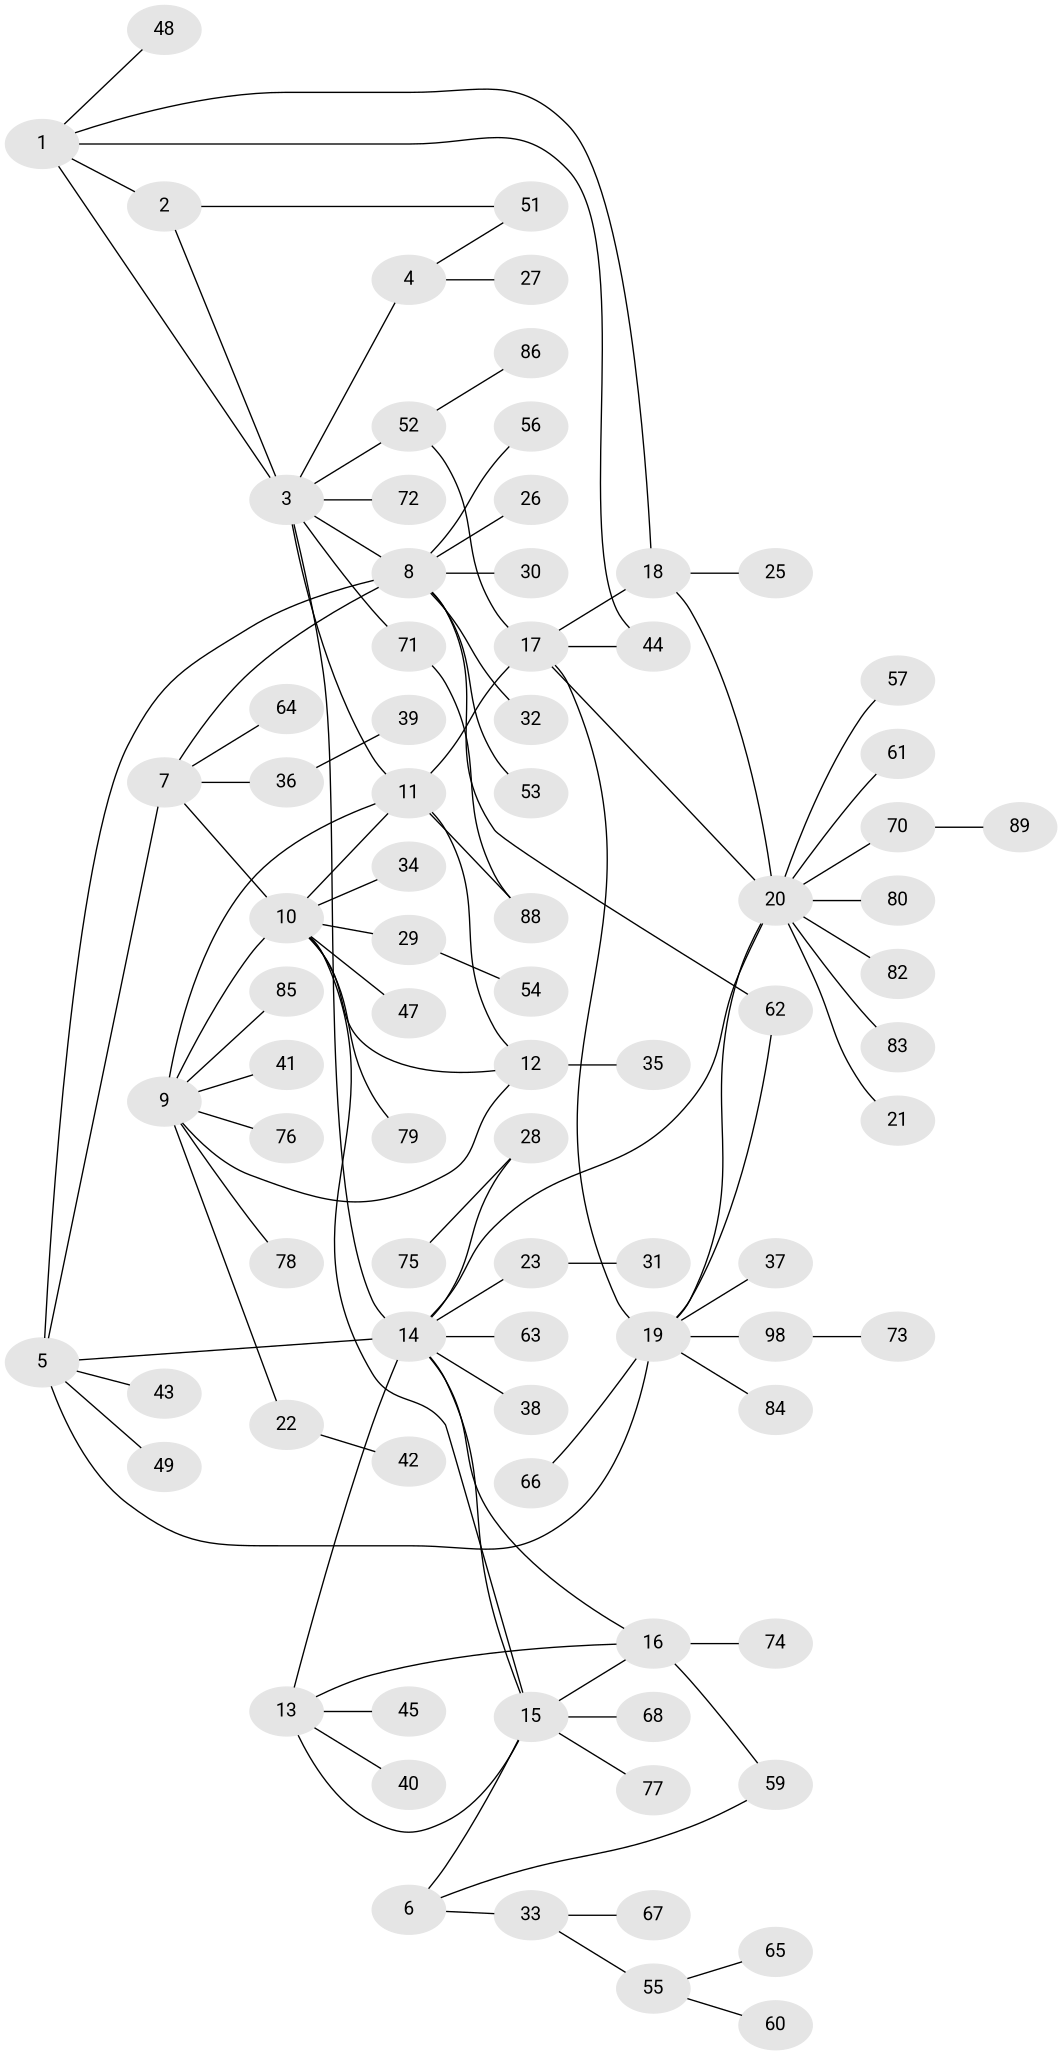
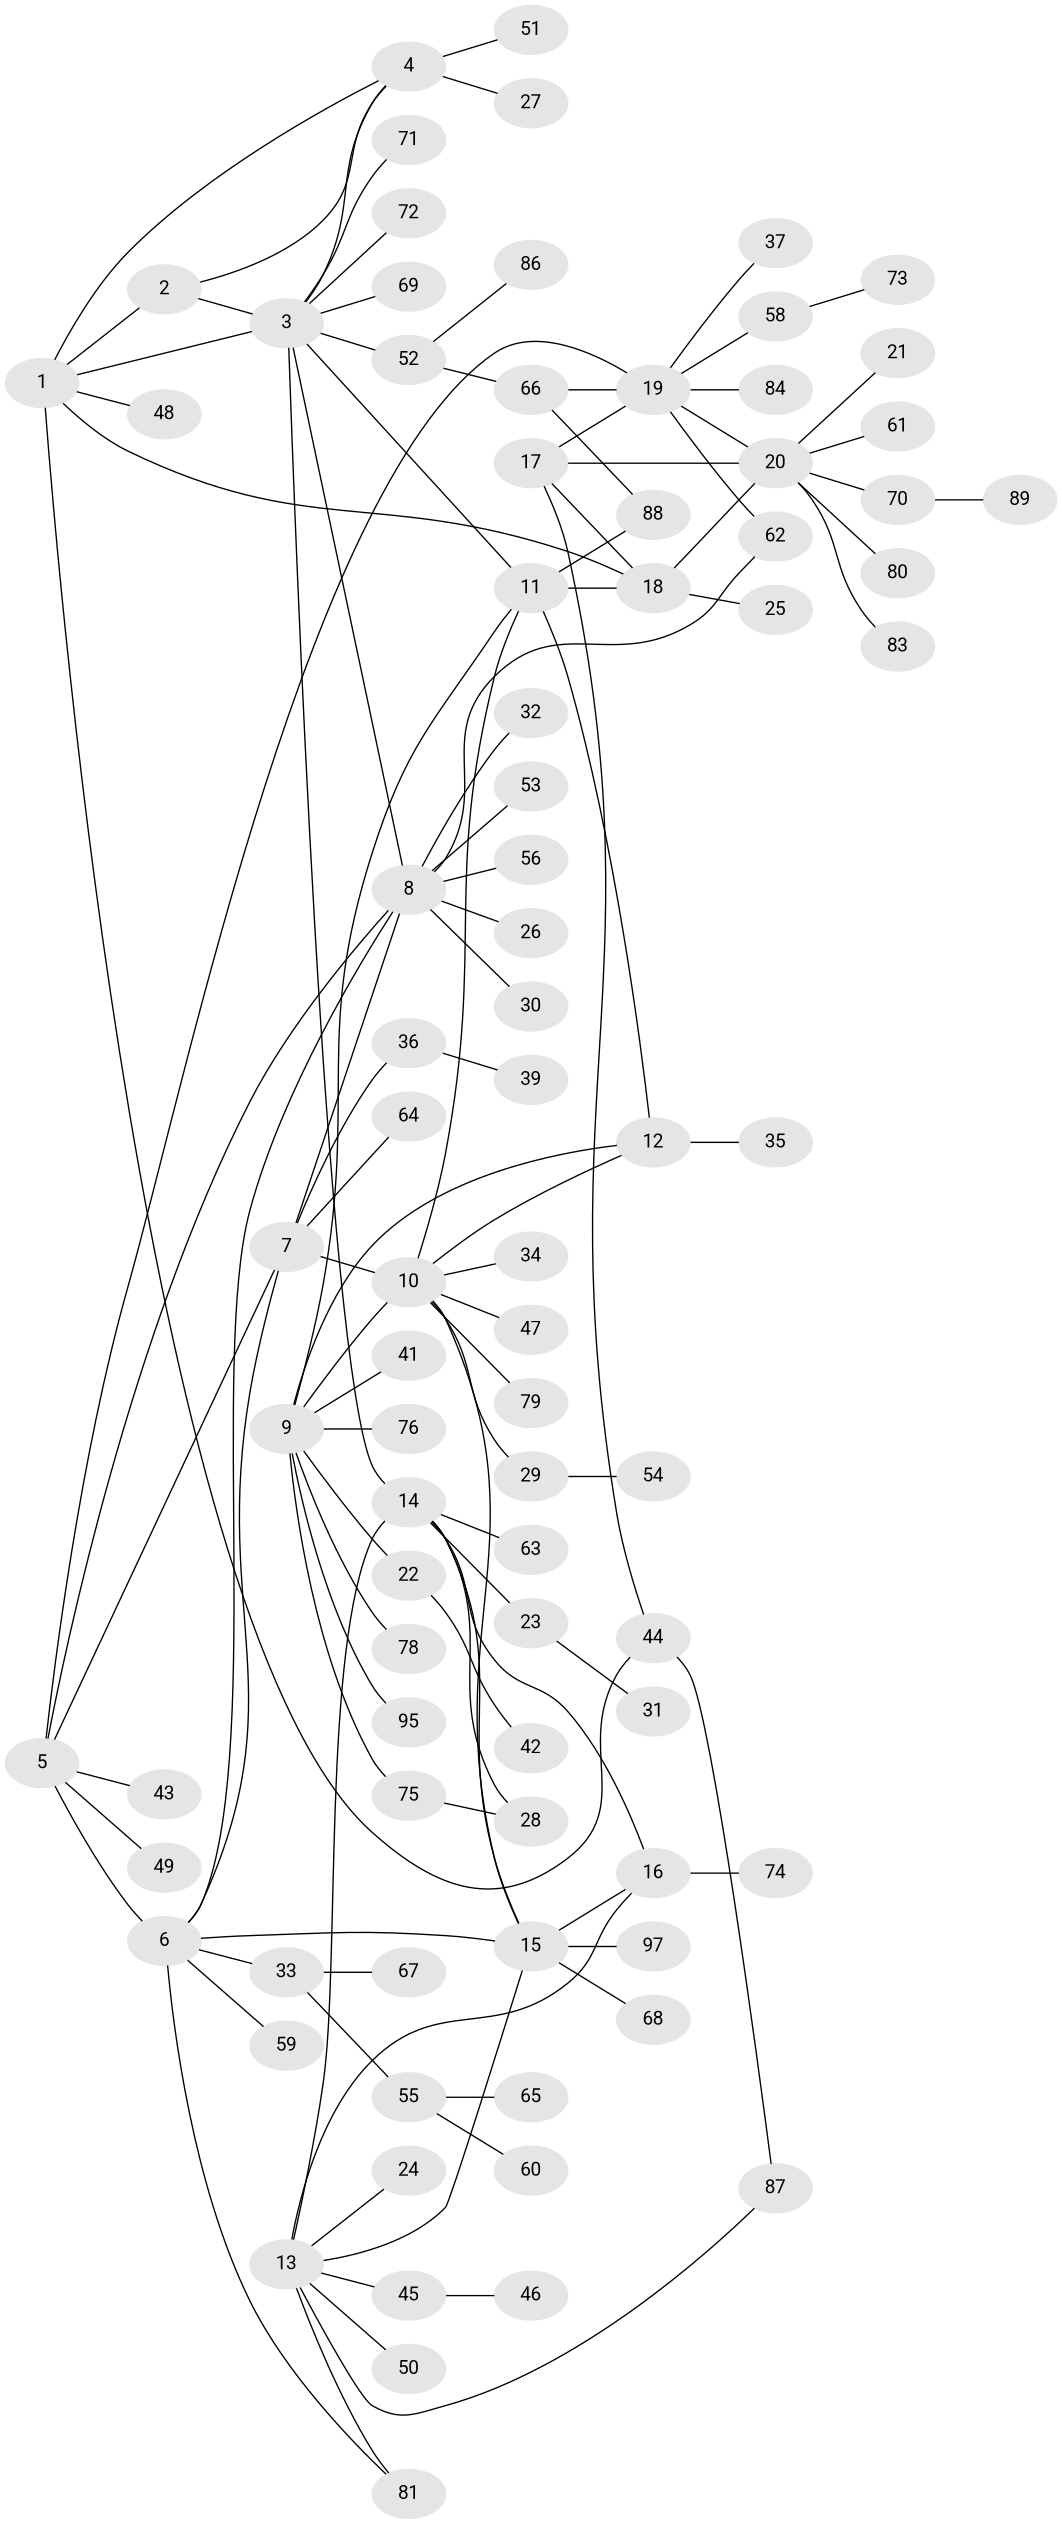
edge "4" -- "1": added
edge "2" -- "51": now "2" -- "4"
node "69": added
edge "52" -- "17": now "52" -- "66"
node "57": removed
edge "17" -- "11": now "18" -- "11"
edge "71" -- "88": now "66" -- "88"
node "82": removed
node "85": label "85" -> "95"
edge "20" -- "14": removed
node "98": label "98" -> "58"
edge "14" -- "5": now "6" -- "5"
edge "8" -- "6": added
node "38": removed
edge "7" -- "6": added
edge "9" -- "75": added
edge "16" -- "59": removed
node "40": label "40" -> "50"
node "77": label "77" -> "97"
node "24": added
node "87": added
node "46": added
node "81": added
